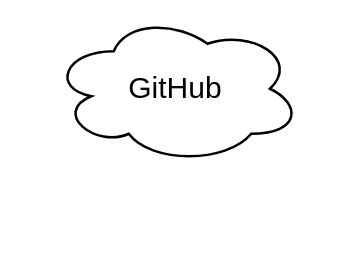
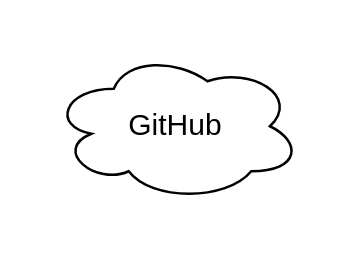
node "GitHub": moved (176, 89) -> (176, 126)
